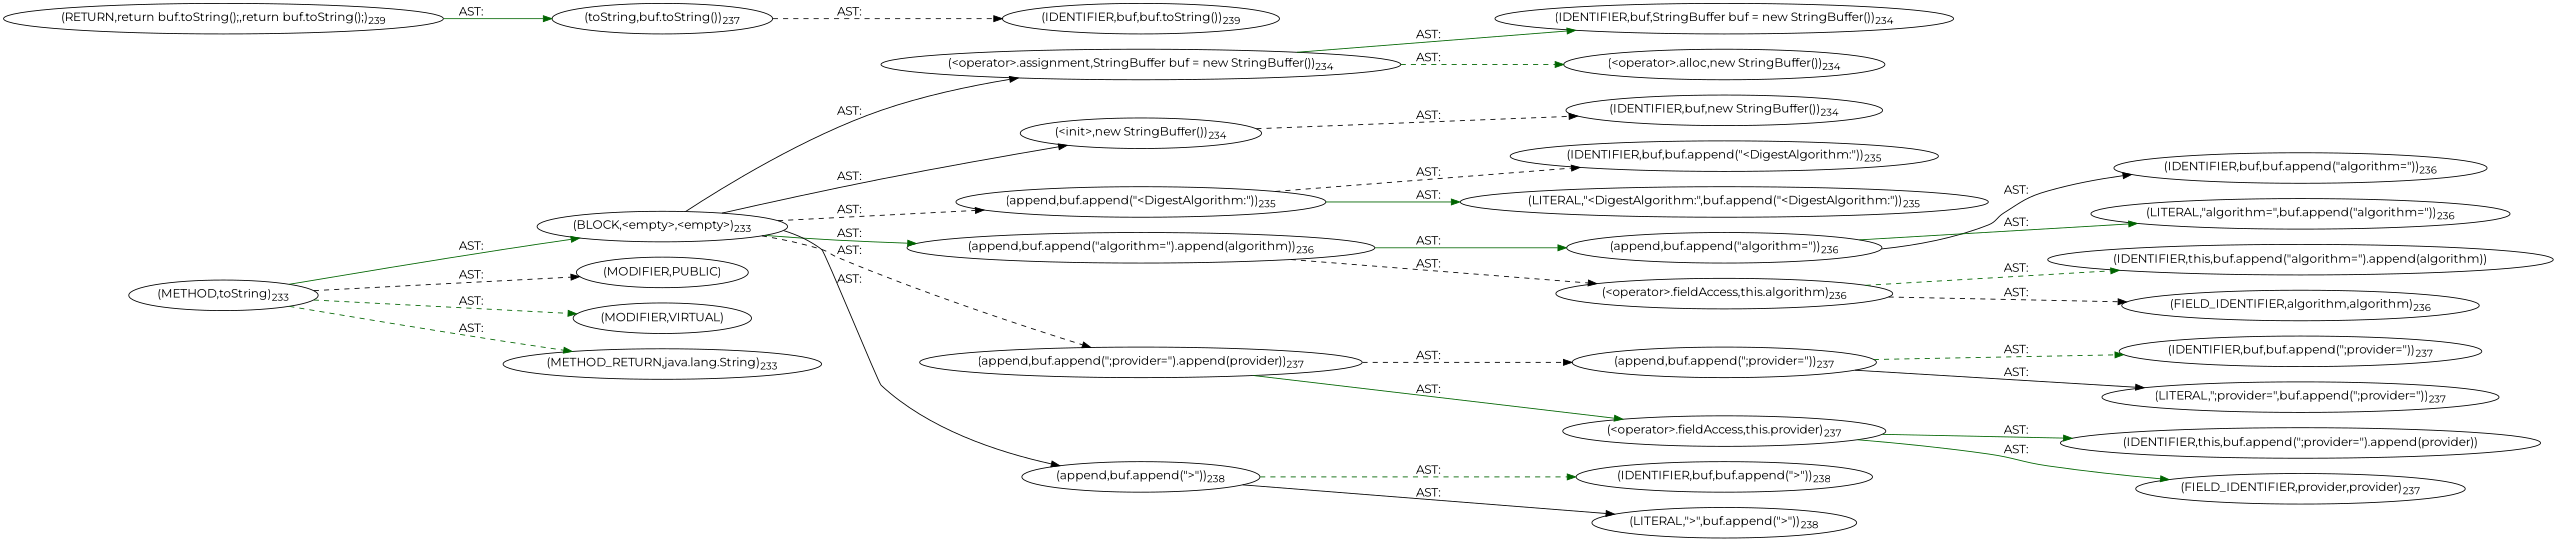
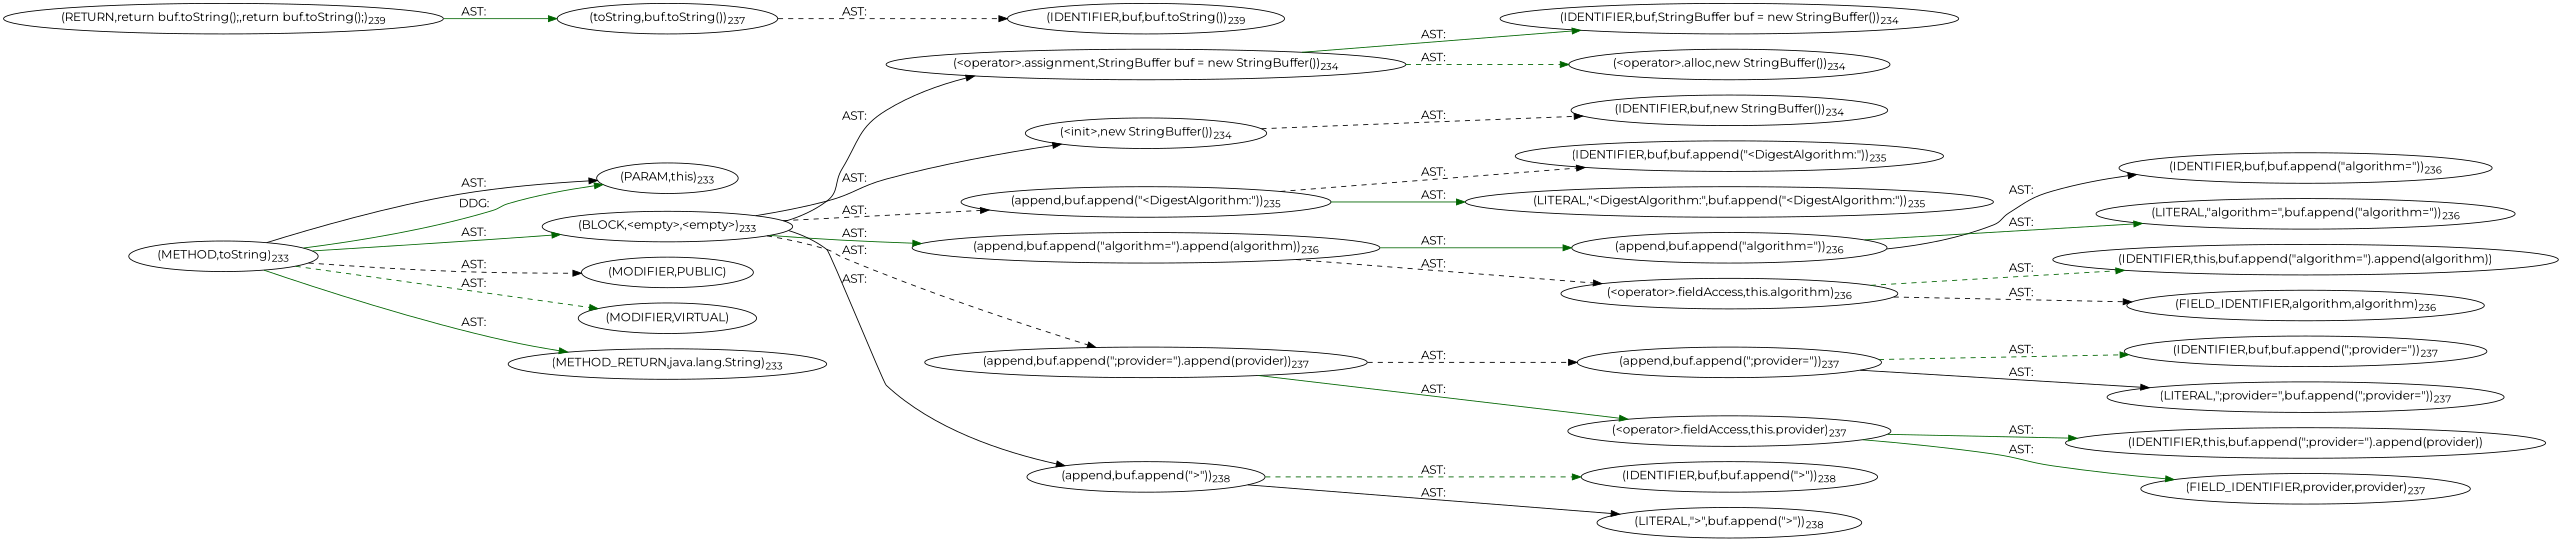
node "(PARAM,this)": added
edge "(METHOD,toString)" -> "(METHOD_RETURN,java.lang.String)": style dashed -> solid
